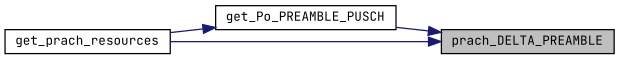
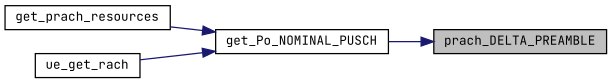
node "get_Po_PREAMBLE_PUSCH": label "get_Po_PREAMBLE_PUSCH" -> "get_Po_NOMINAL_PUSCH"
edge "get_prach_resources" -> "prach_DELTA_PREAMBLE": removed
node "ue_get_rach": added
